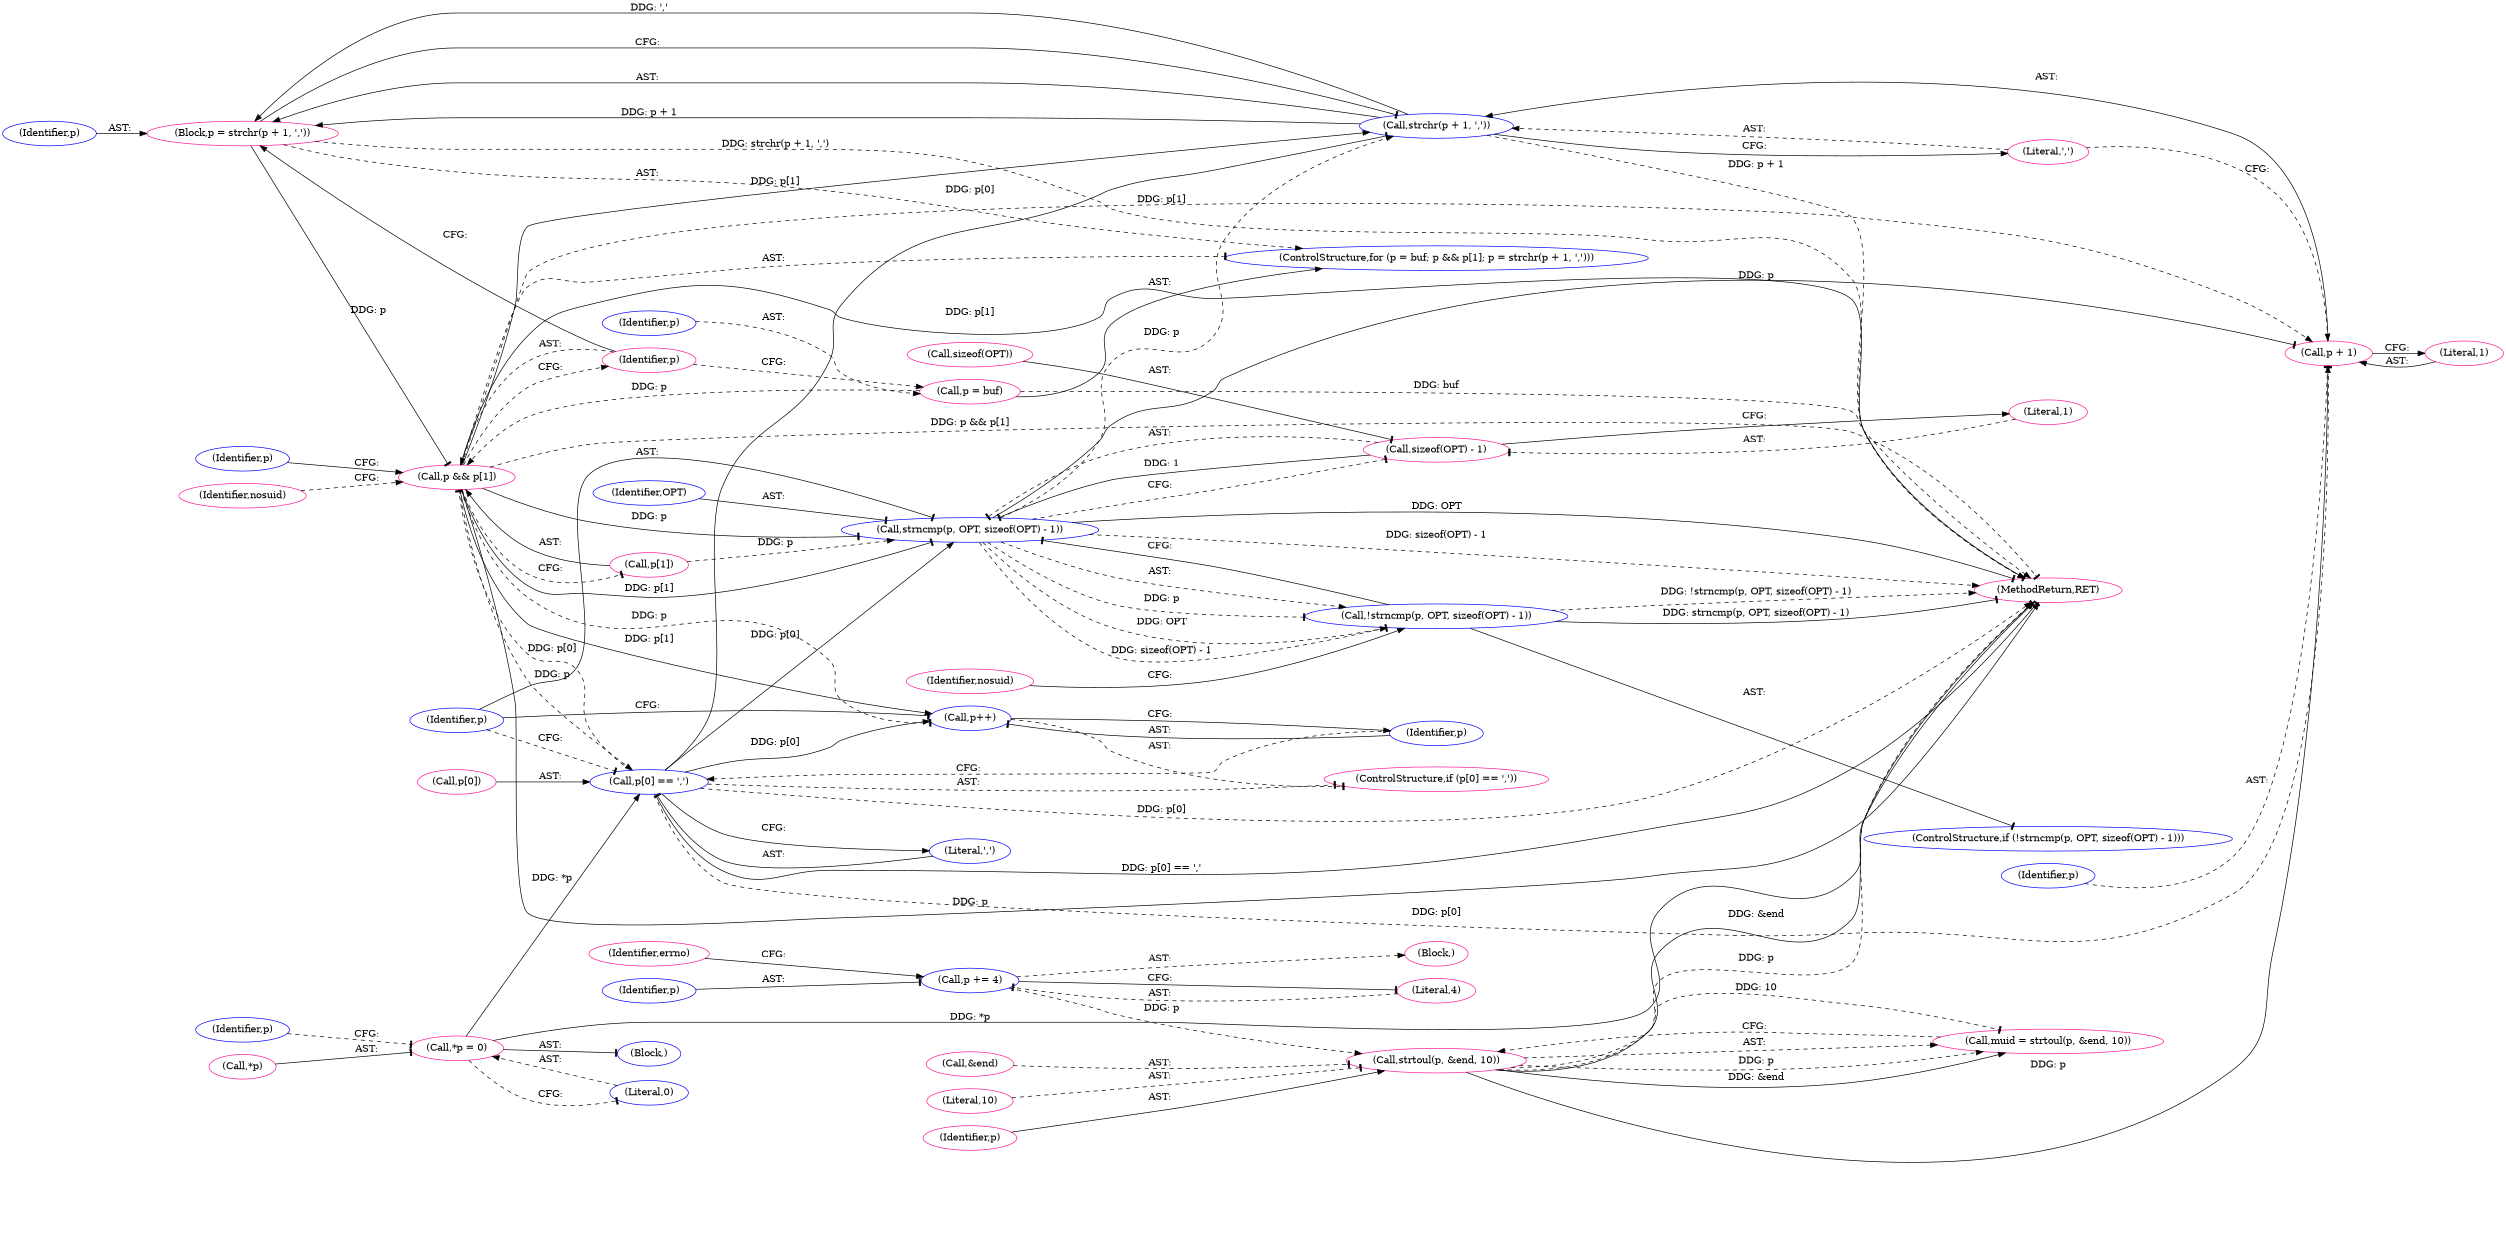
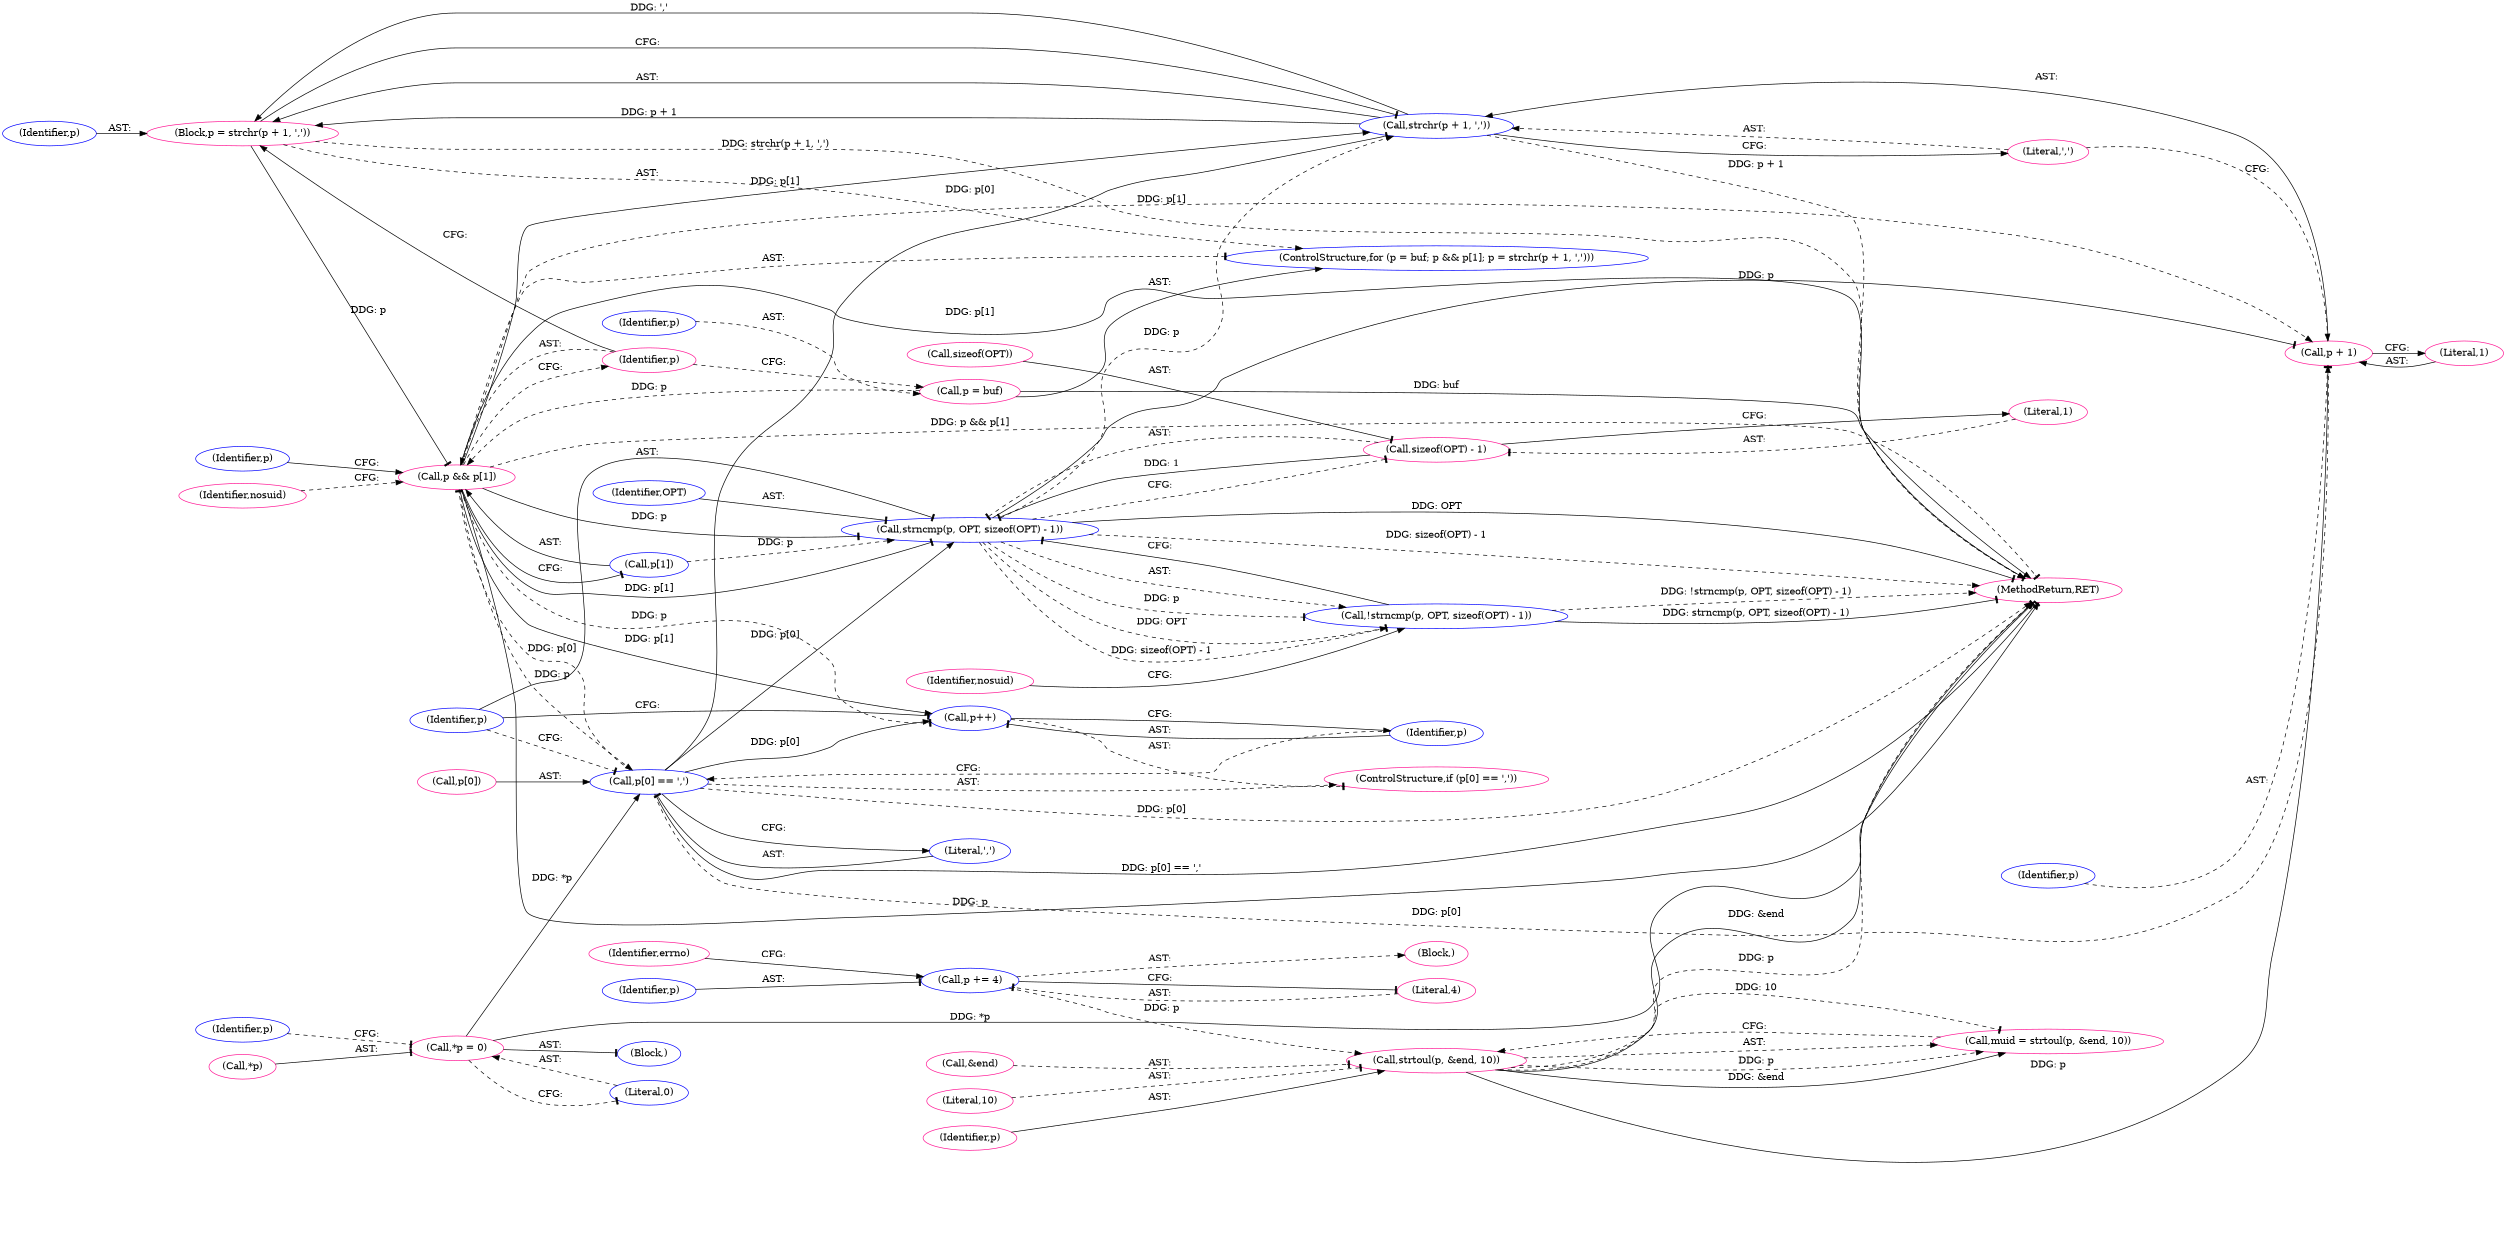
edge "(Call,p = buf)" -> "(MethodReturn,RET)": style dashed -> solid
node "(Call,p[1])": color deeppink -> blue
edge "(Call,p && p[1])" -> "(Call,p[1])": style dashed -> solid
edge "(Call,p[0] == ',')" -> "(ControlStructure,if (p[0] == ','))": arrowhead tee -> normal
node "(ControlStructure,if (!strncmp(p, OPT, sizeof(OPT) - 1)))": removed
